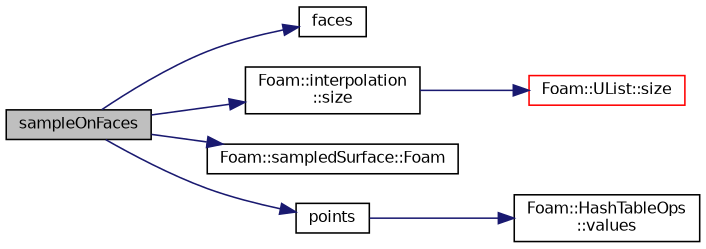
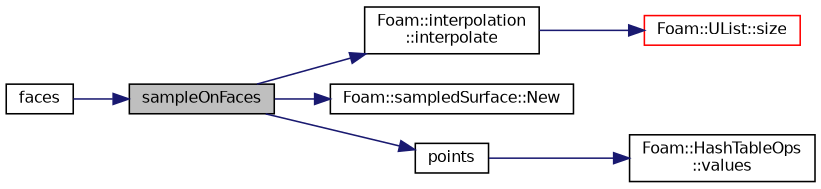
edge "sampleOnFaces" -> "faces": reversed
node "Foam::interpolation ::size": label "Foam::interpolation ::size" -> "Foam::interpolation ::interpolate"
node "Foam::sampledSurface::Foam": label "Foam::sampledSurface::Foam" -> "Foam::sampledSurface::New"
